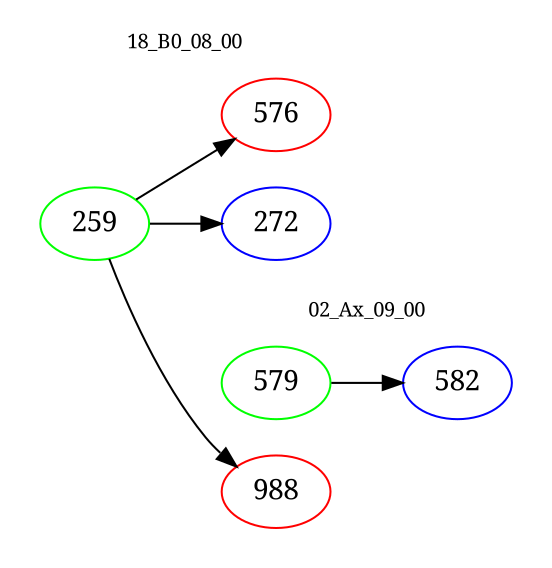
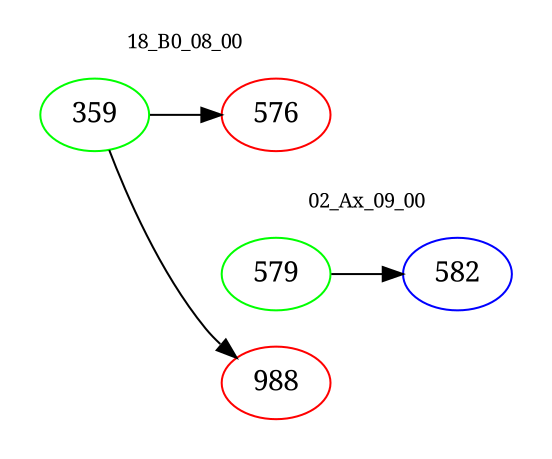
node "259": label "259" -> "359"
node "272": removed
